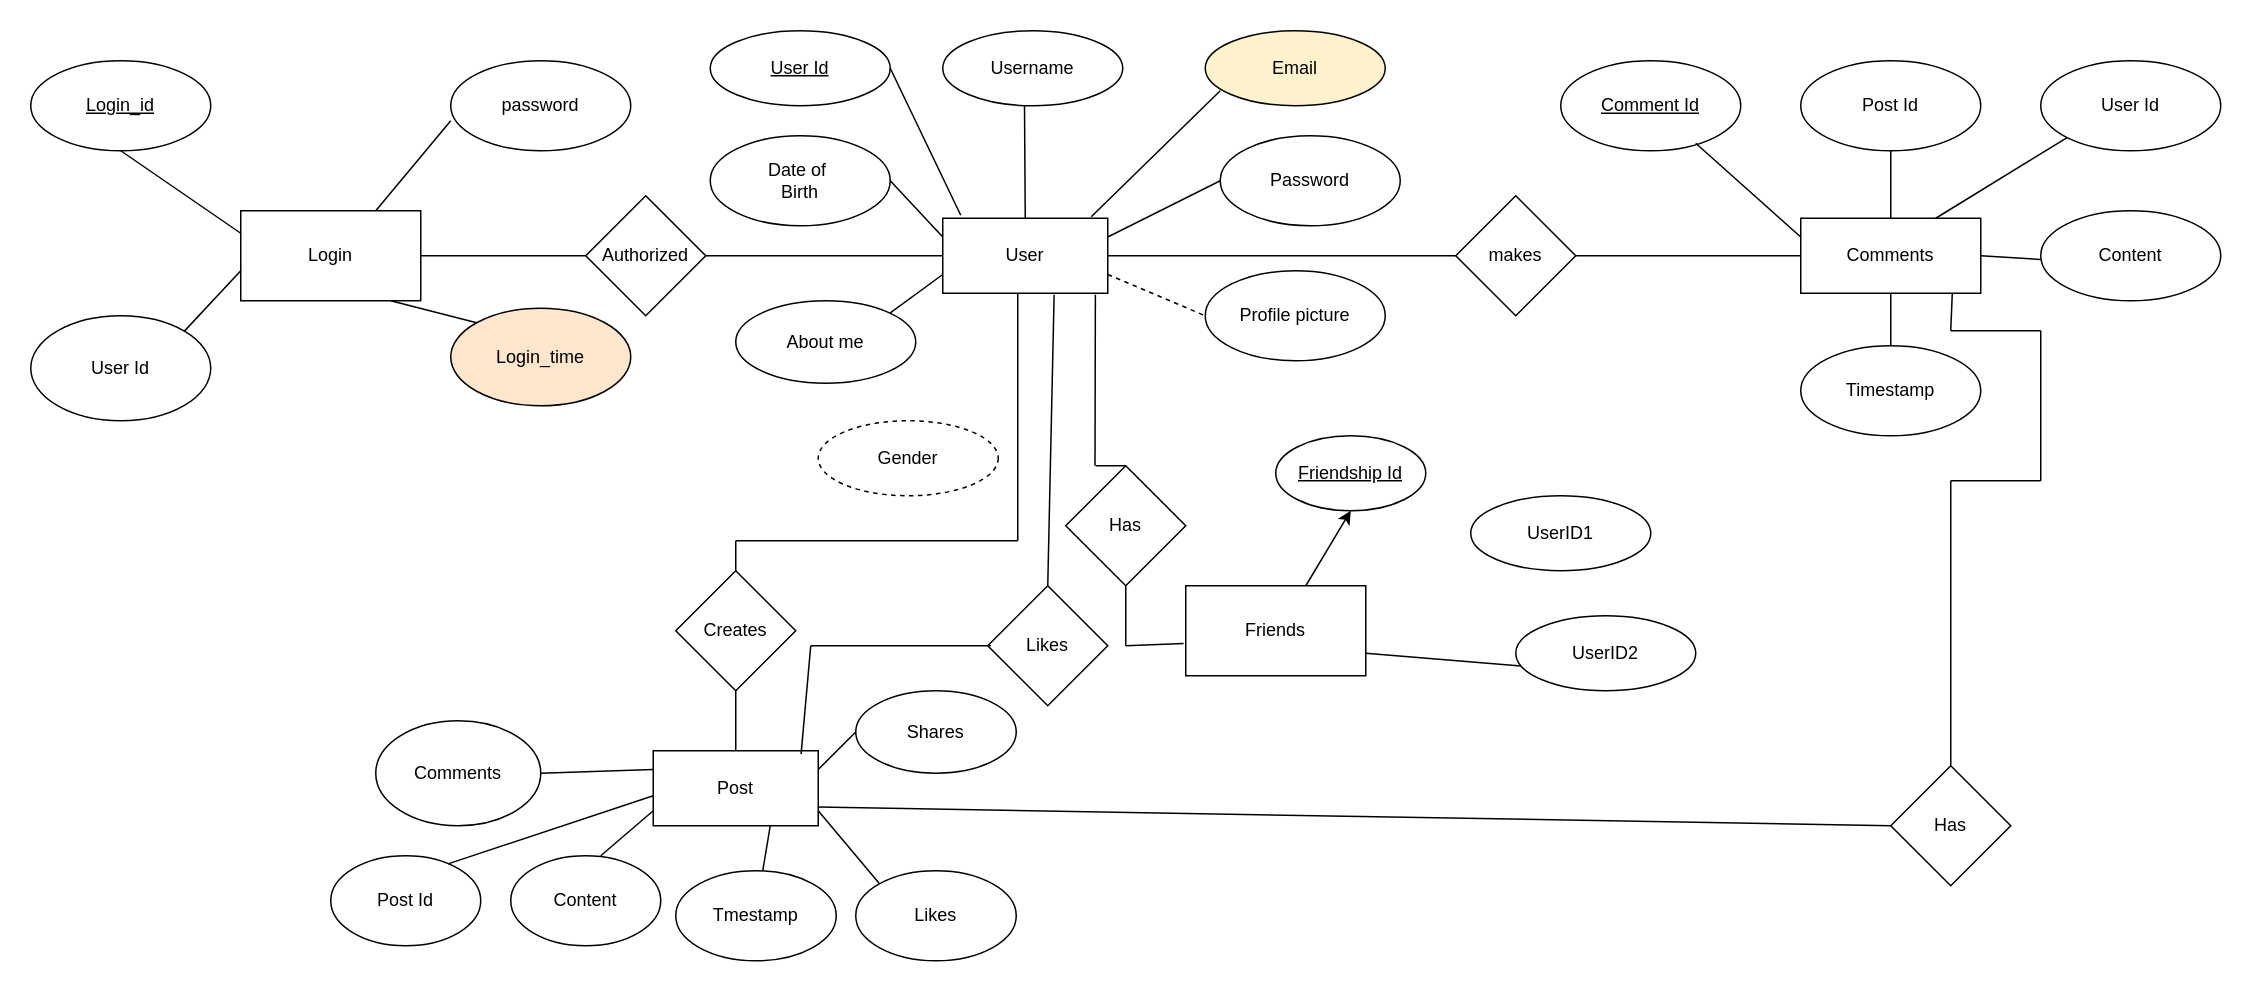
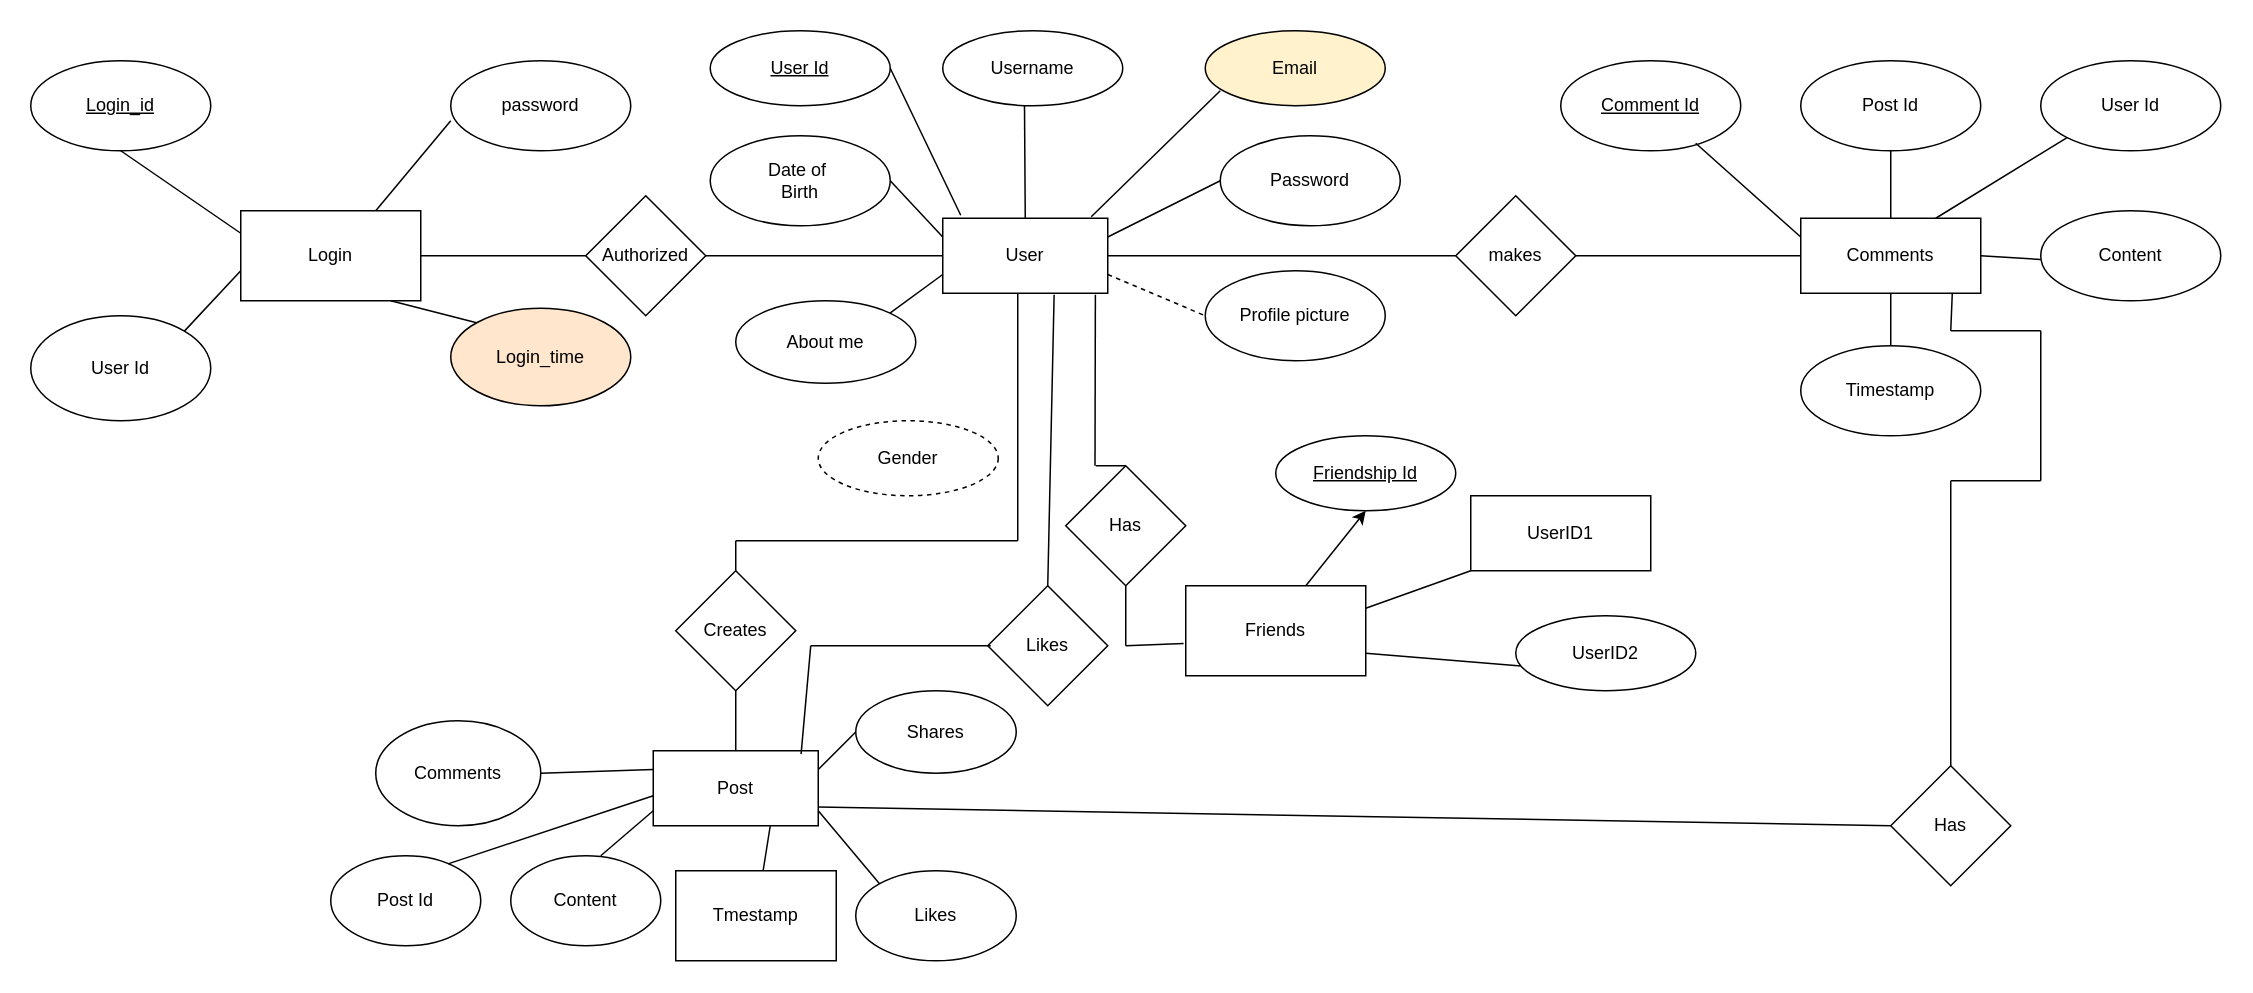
node "Friendship Id": size 150x75 -> 180x75
node "UserID1": shape ellipse -> rectangle
edge "UserID1" -- "Friends": added
node "Tmestamp": shape ellipse -> rectangle
